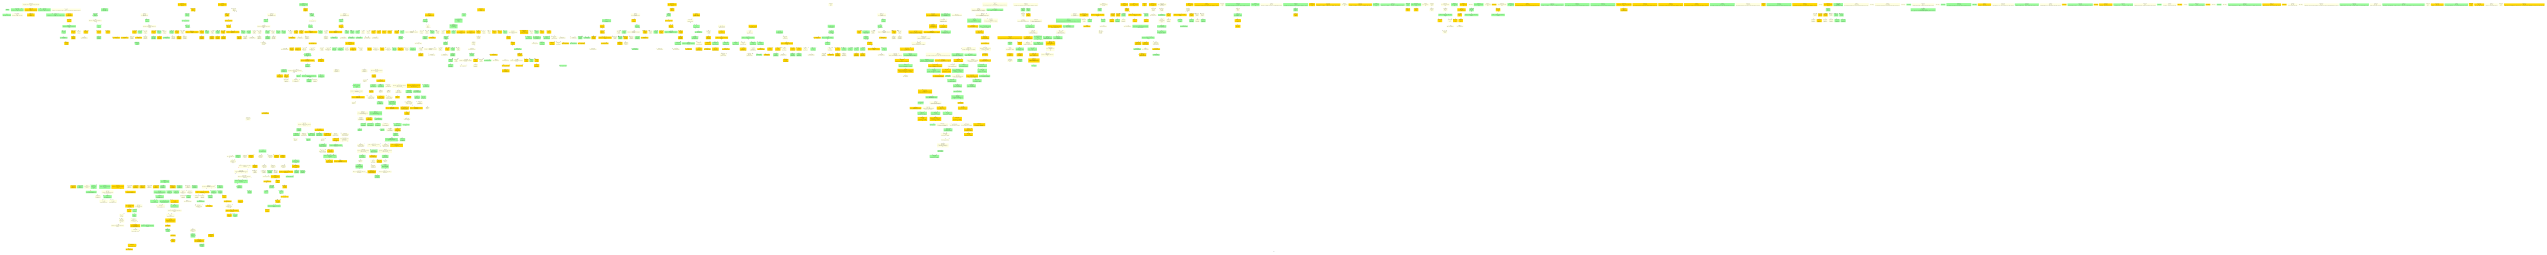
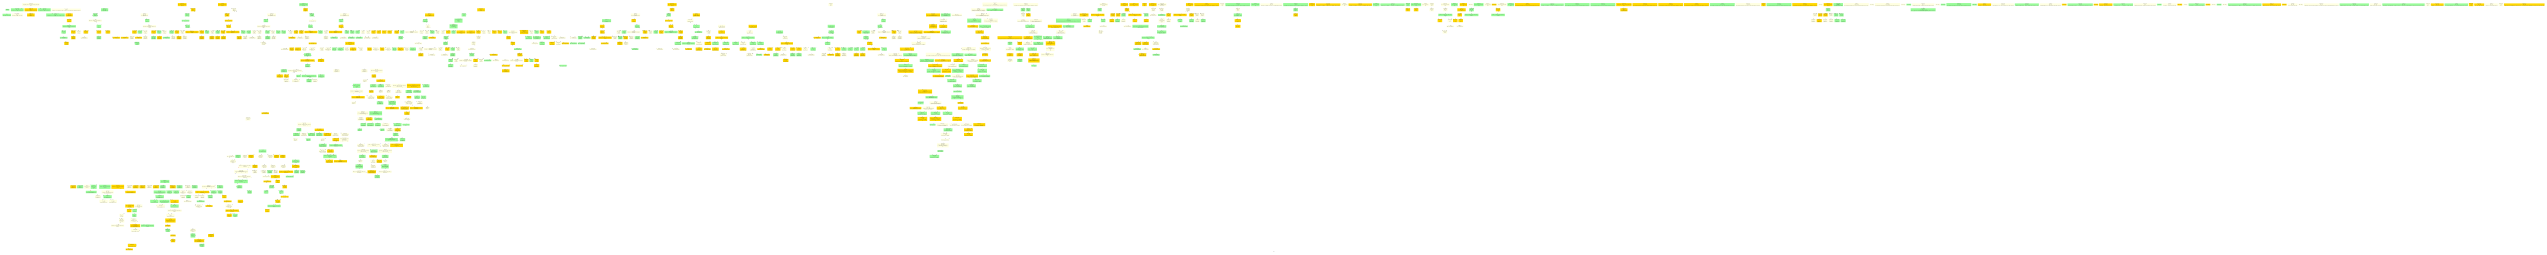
node "NodeID: 946": fillcolor gold -> palegreen
